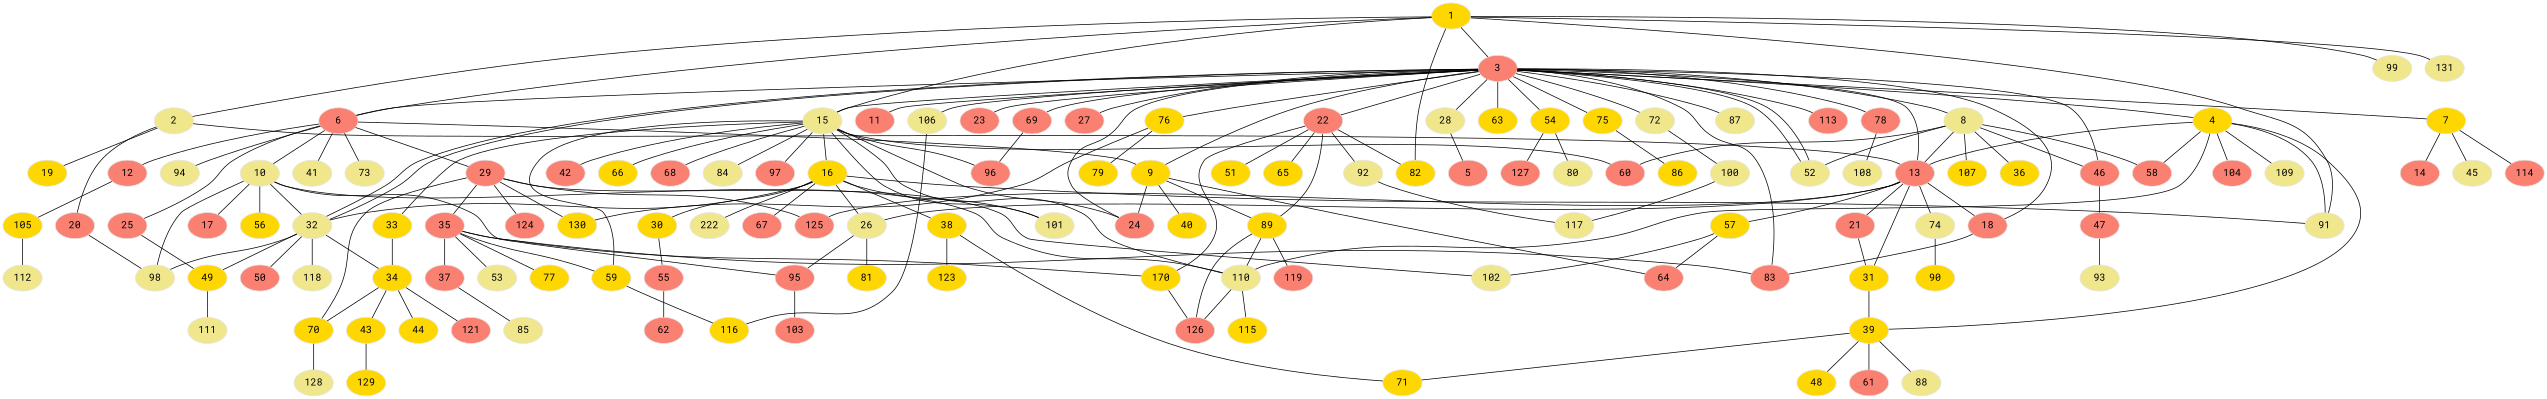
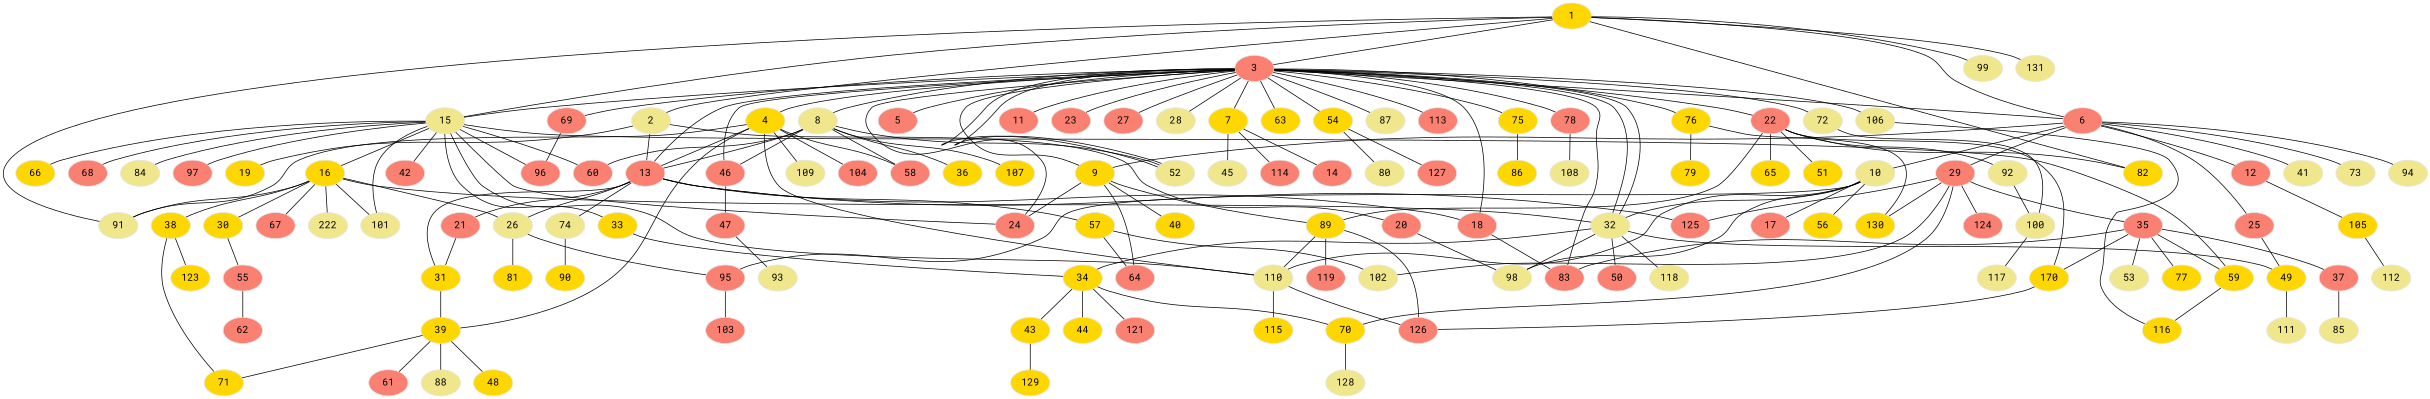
edge "28" -- "5": now "3" -- "5"
edge "92" -- "117": now "92" -- "100"
